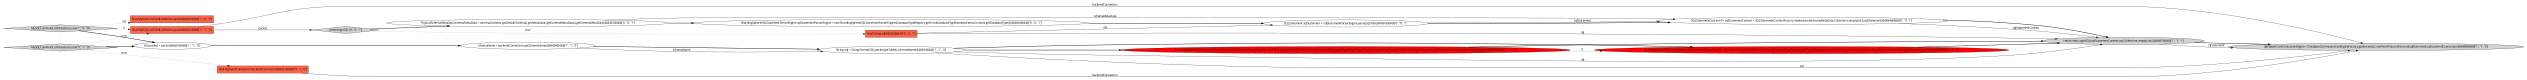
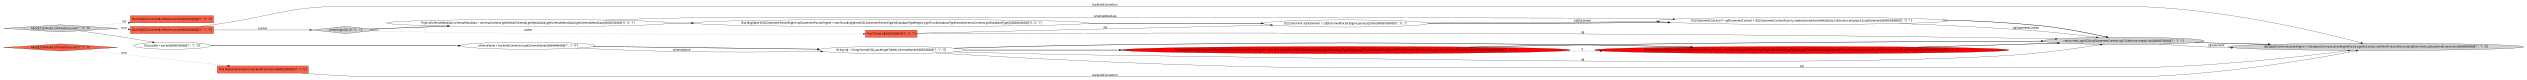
edge "MySQLComFieldListPacketExecutor['1', '0', '0']" -> "final MySQLComFieldListPacket packet@@@2@@@['1', '1', '0']": label "0" -> "true"
edge "createLogicSQL['0', '0', '1']" -> "final String sql@@@2@@@['0', '0', '1']": label "true" -> "packet"
edge "MySQLComFieldListPacketExecutor['1', '0', '0']" -> "this.packet = packet@@@3@@@['1', '1', '0']": style bold -> solid
edge "MySQLComFieldListPacketExecutor['0', '1', '0']" -> "final MySQLComFieldListPacket packet@@@2@@@['1', '1', '0']": removed, label "true"
node "MySQLComFieldListPacketExecutor['0', '1', '0']": fillcolor lightgray -> tomato
edge "MySQLComFieldListPacketExecutor['0', '1', '0']" -> "this.packet = packet@@@3@@@['1', '1', '0']": removed
